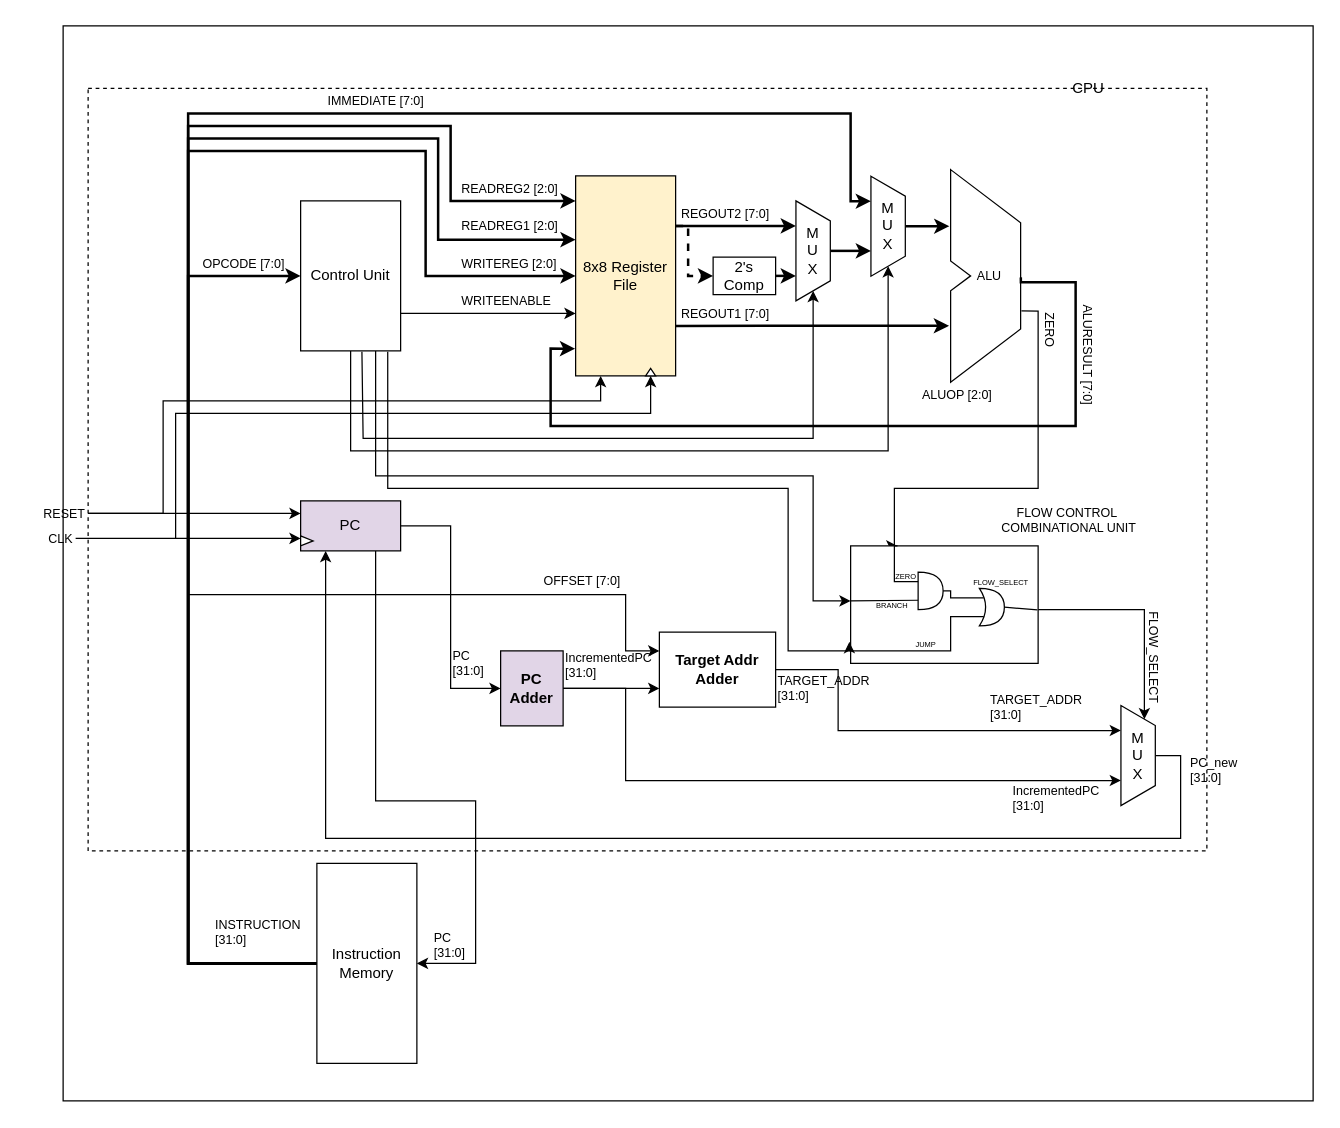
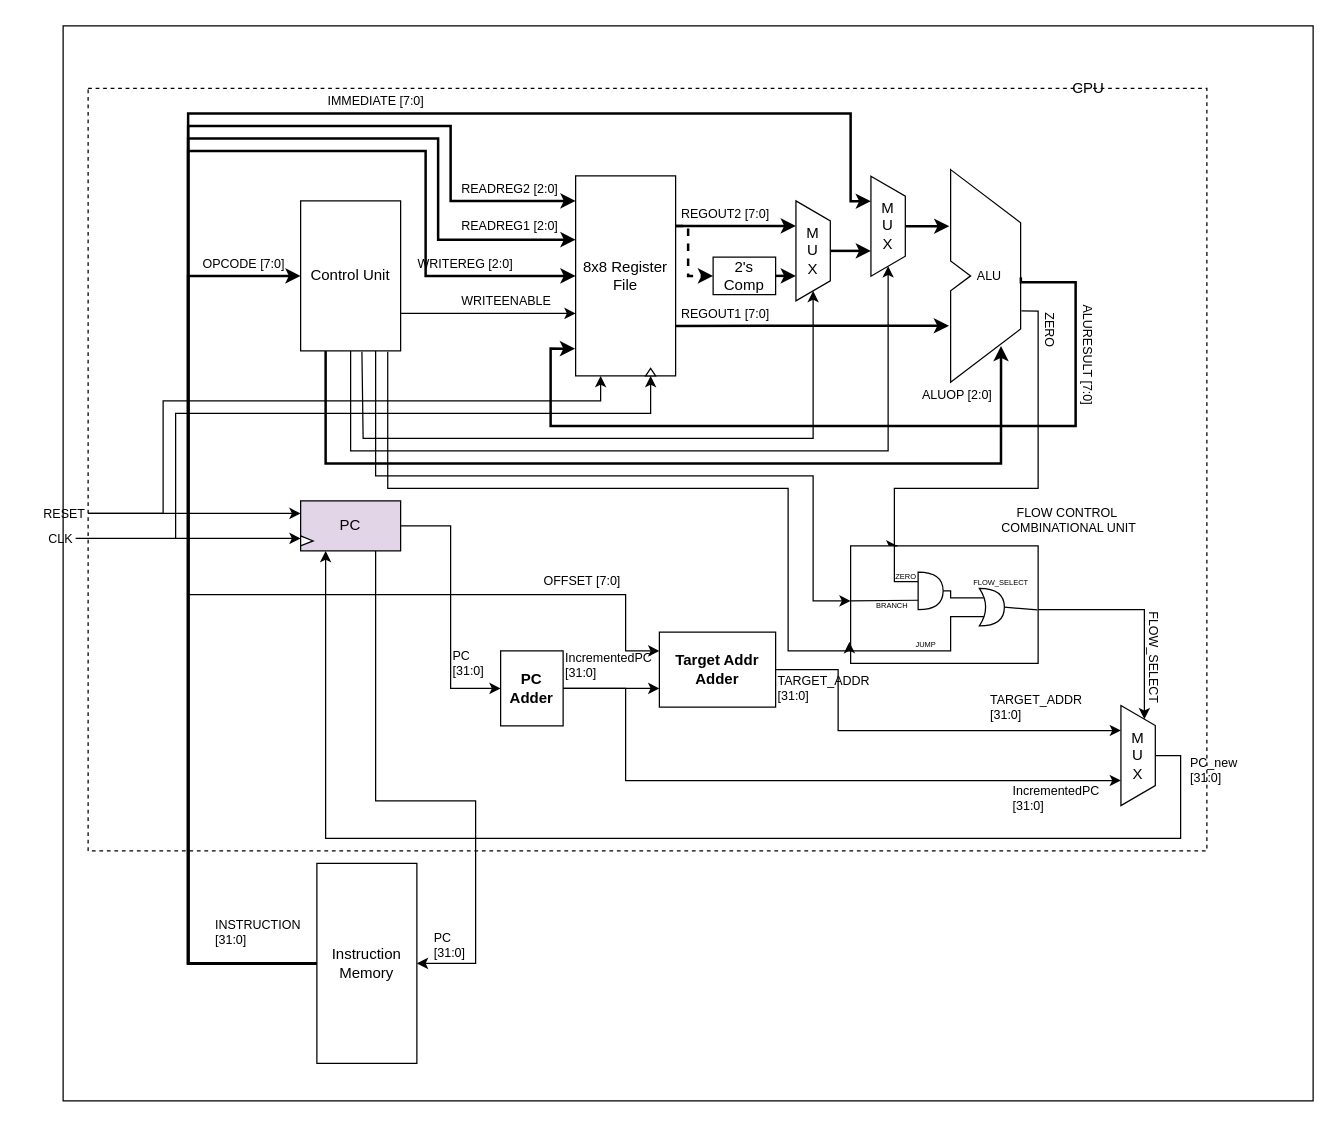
node "WRITEREG [2:0]": moved (516, 263) -> (472, 263)
node "8x8 Register File": fillcolor #fff2cc -> #ffffff
edge "Control Unit" -> "ALU": added
node "PC Adder": fillcolor #e1d5e7 -> #ffffff
